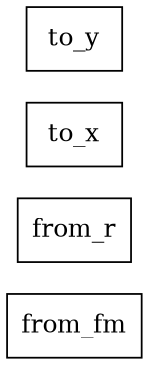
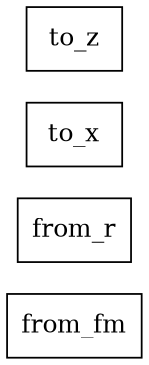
node "to_z": added
node "to_y": removed
